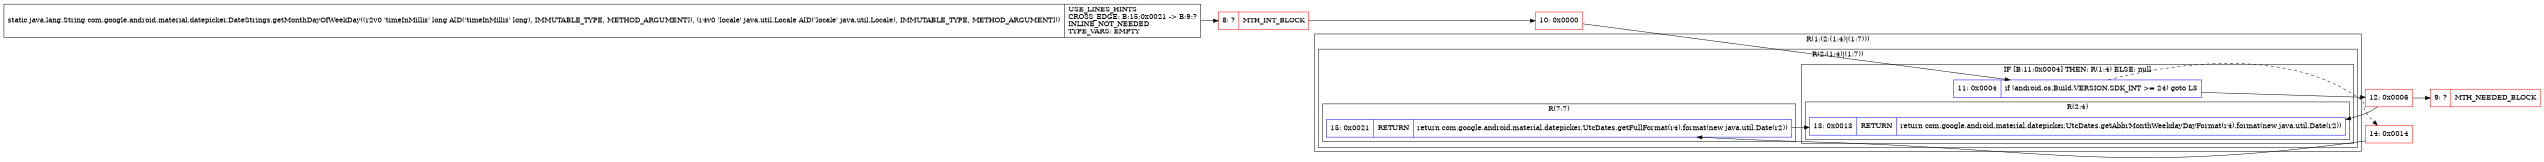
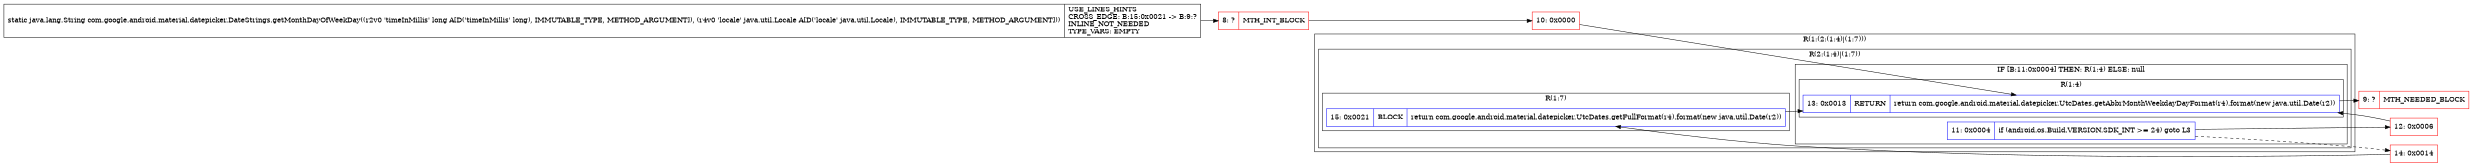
edge "10: 0x0000" -> "11: 0x0004": now "10: 0x0000" -> "13: 0x0013"
edge "12: 0x0006" -> "9: ?": now "13: 0x0013" -> "9: ?"
cluster "R(2:4)": label "R(2:4)" -> "R(1:4)"
cluster "R(7:7)": label "R(7:7)" -> "R(1:7)"
node "15: 0x0021": text "RETURN" -> "BLOCK"
